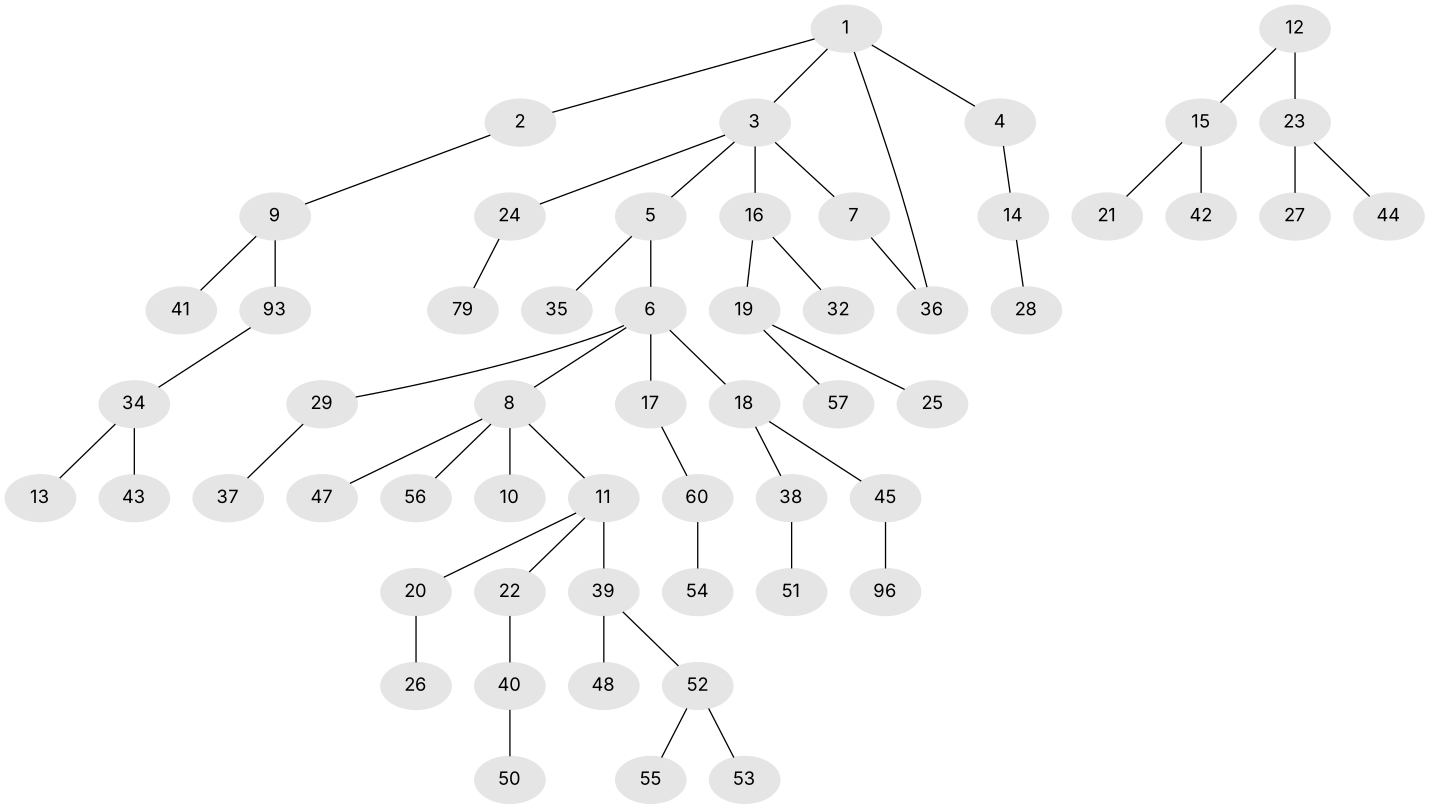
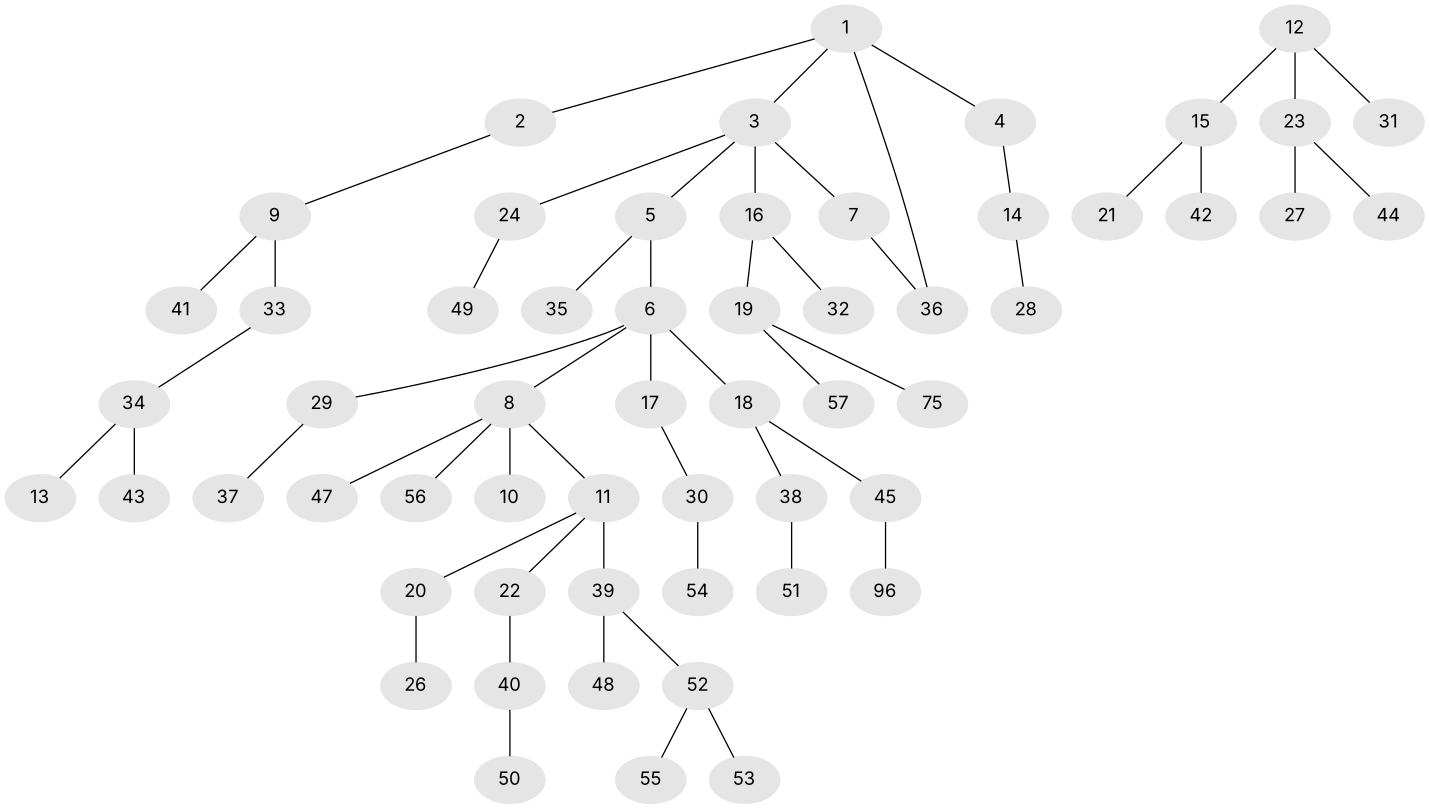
node "31": added
node "93": label "93" -> "33"
node "79": label "79" -> "49"
node "25": label "25" -> "75"
node "60": label "60" -> "30"
